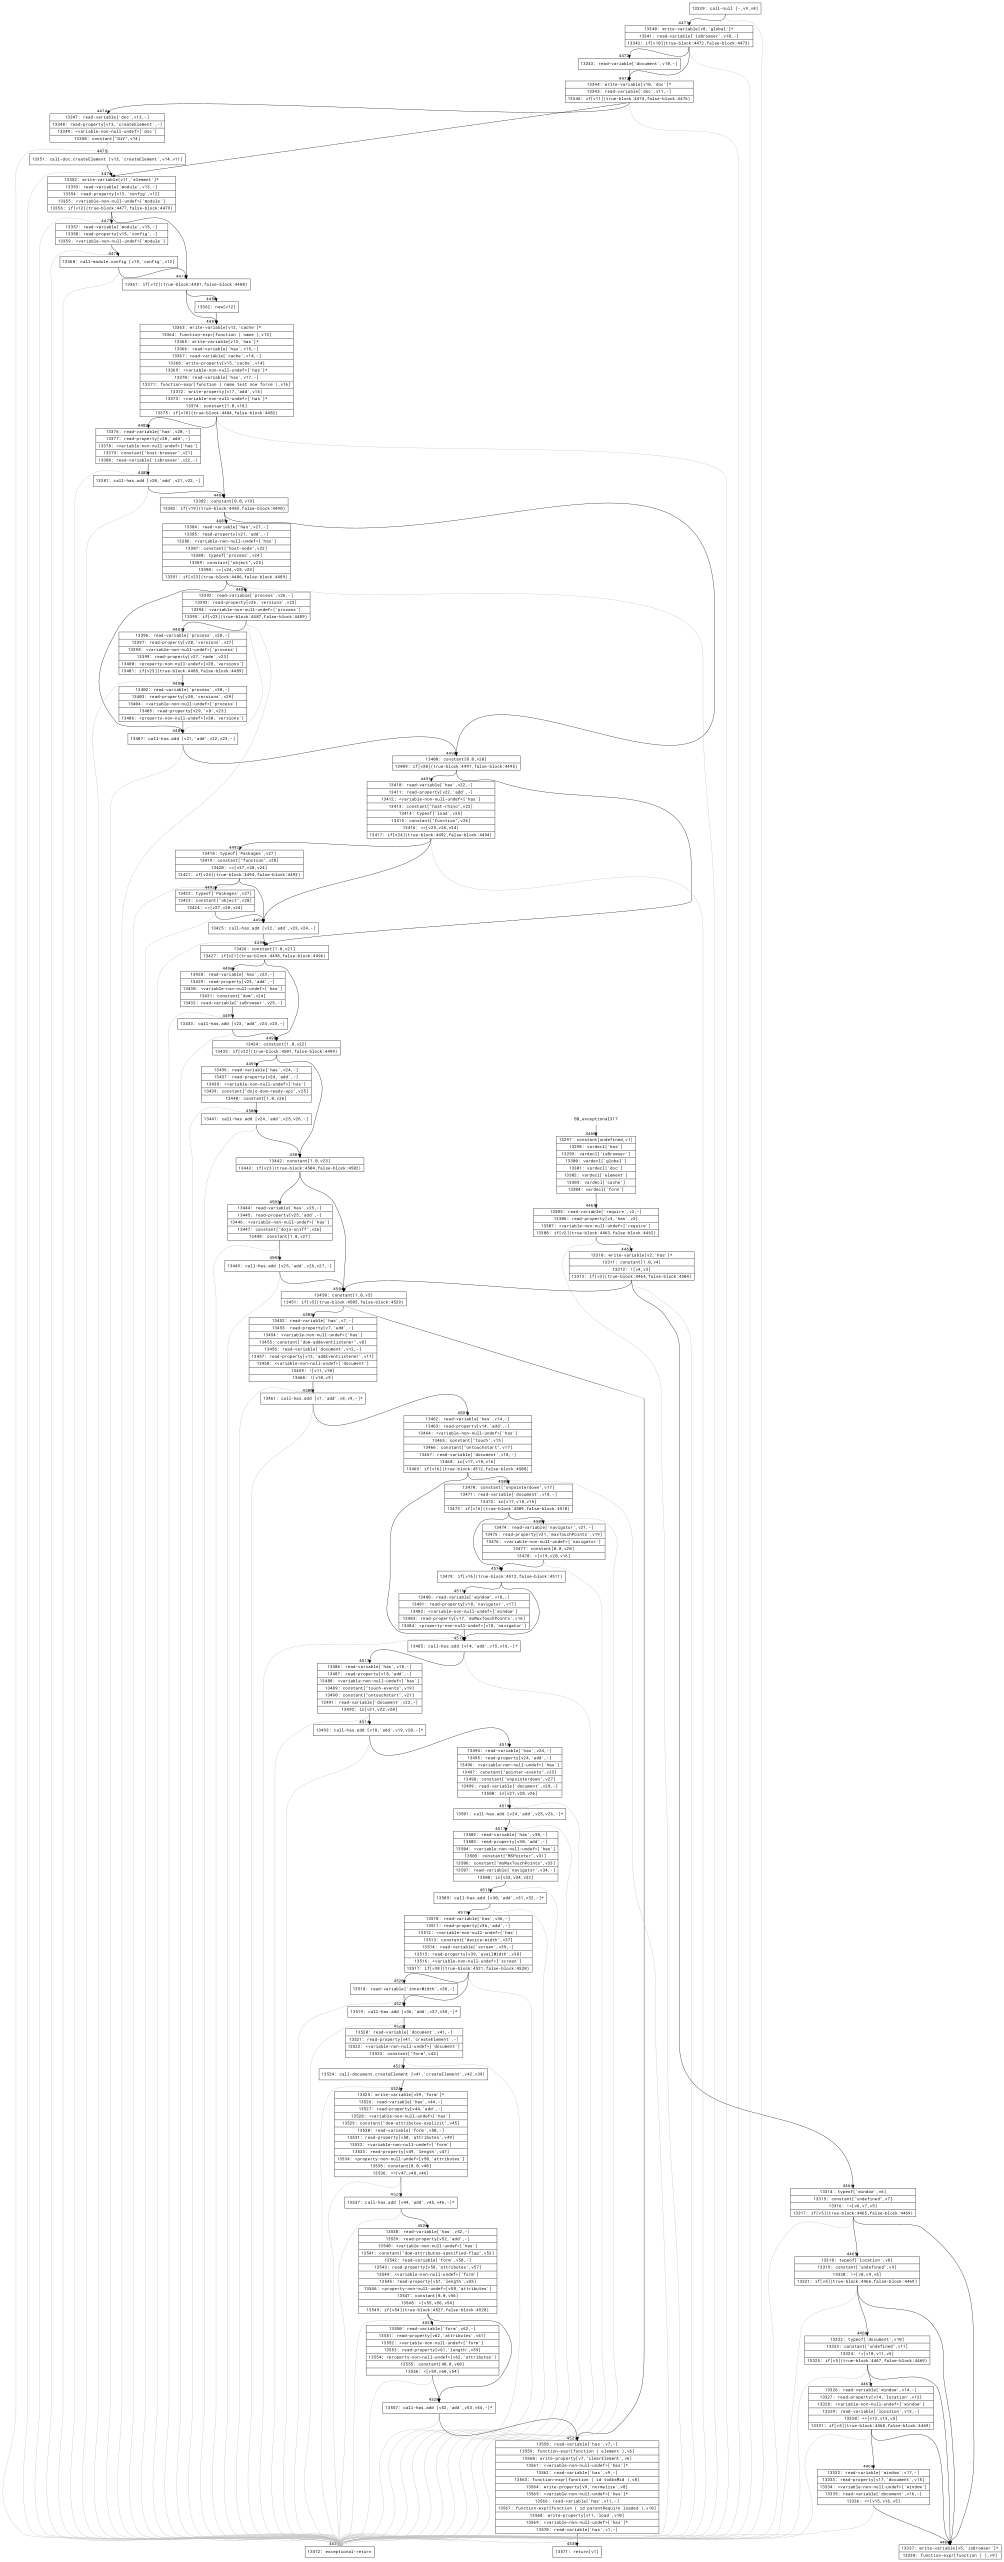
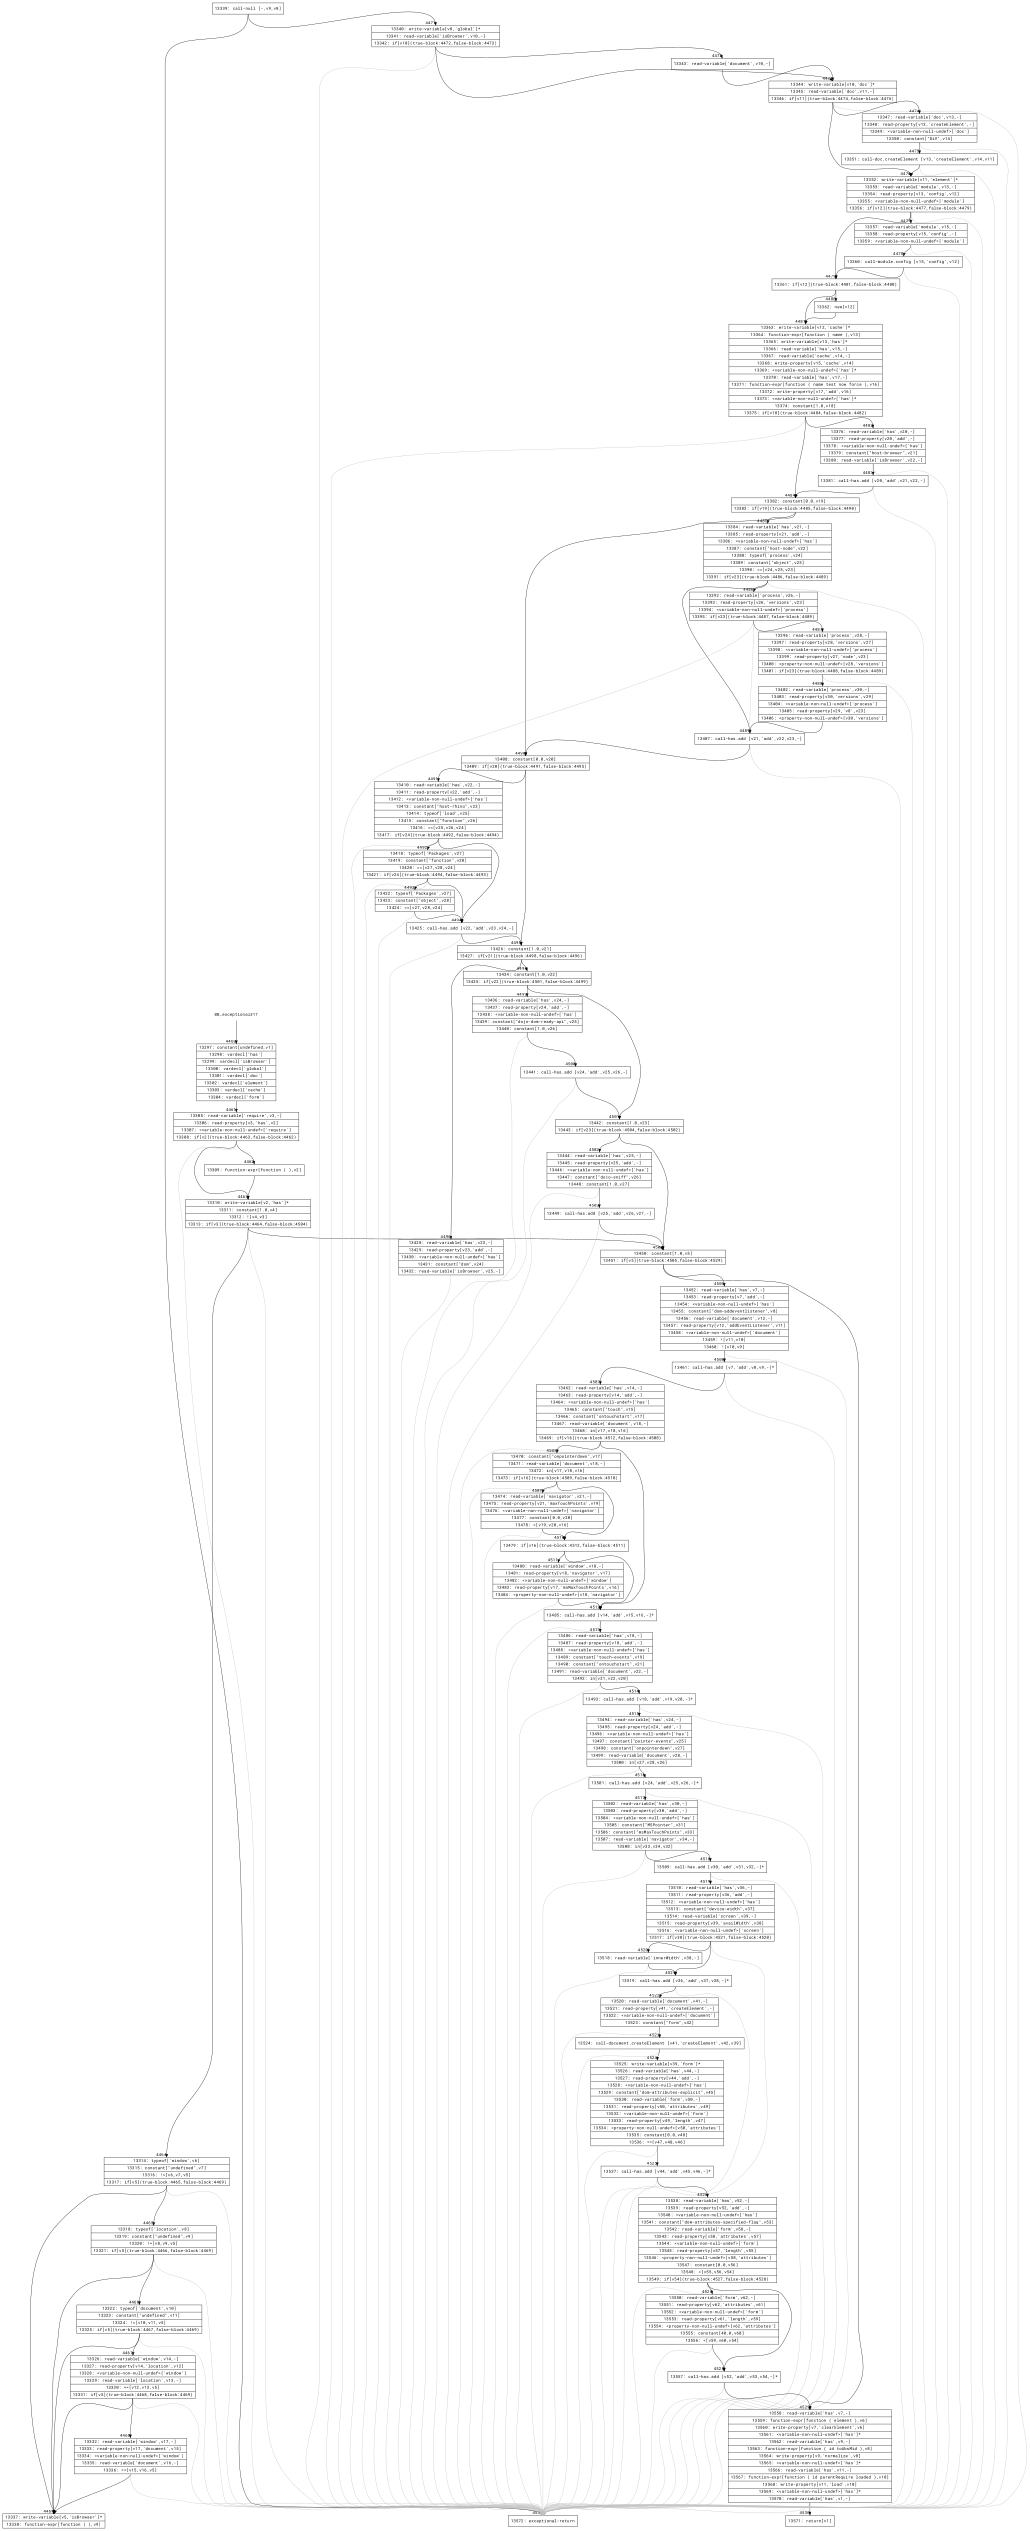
edge "13347: read-variable['doc',v13,-]" -> "13351: call-doc.createElement [v13,'createElement',v14,v11]": color gray -> black
node "13433: call-has.add [v23,'add',v24,v25,-]": removed
node "13309: function-expr[function ( ),v2]": added
edge "13339: call-null [-,v9,v8]" -> "13572: exceptional-return": color gray -> black
